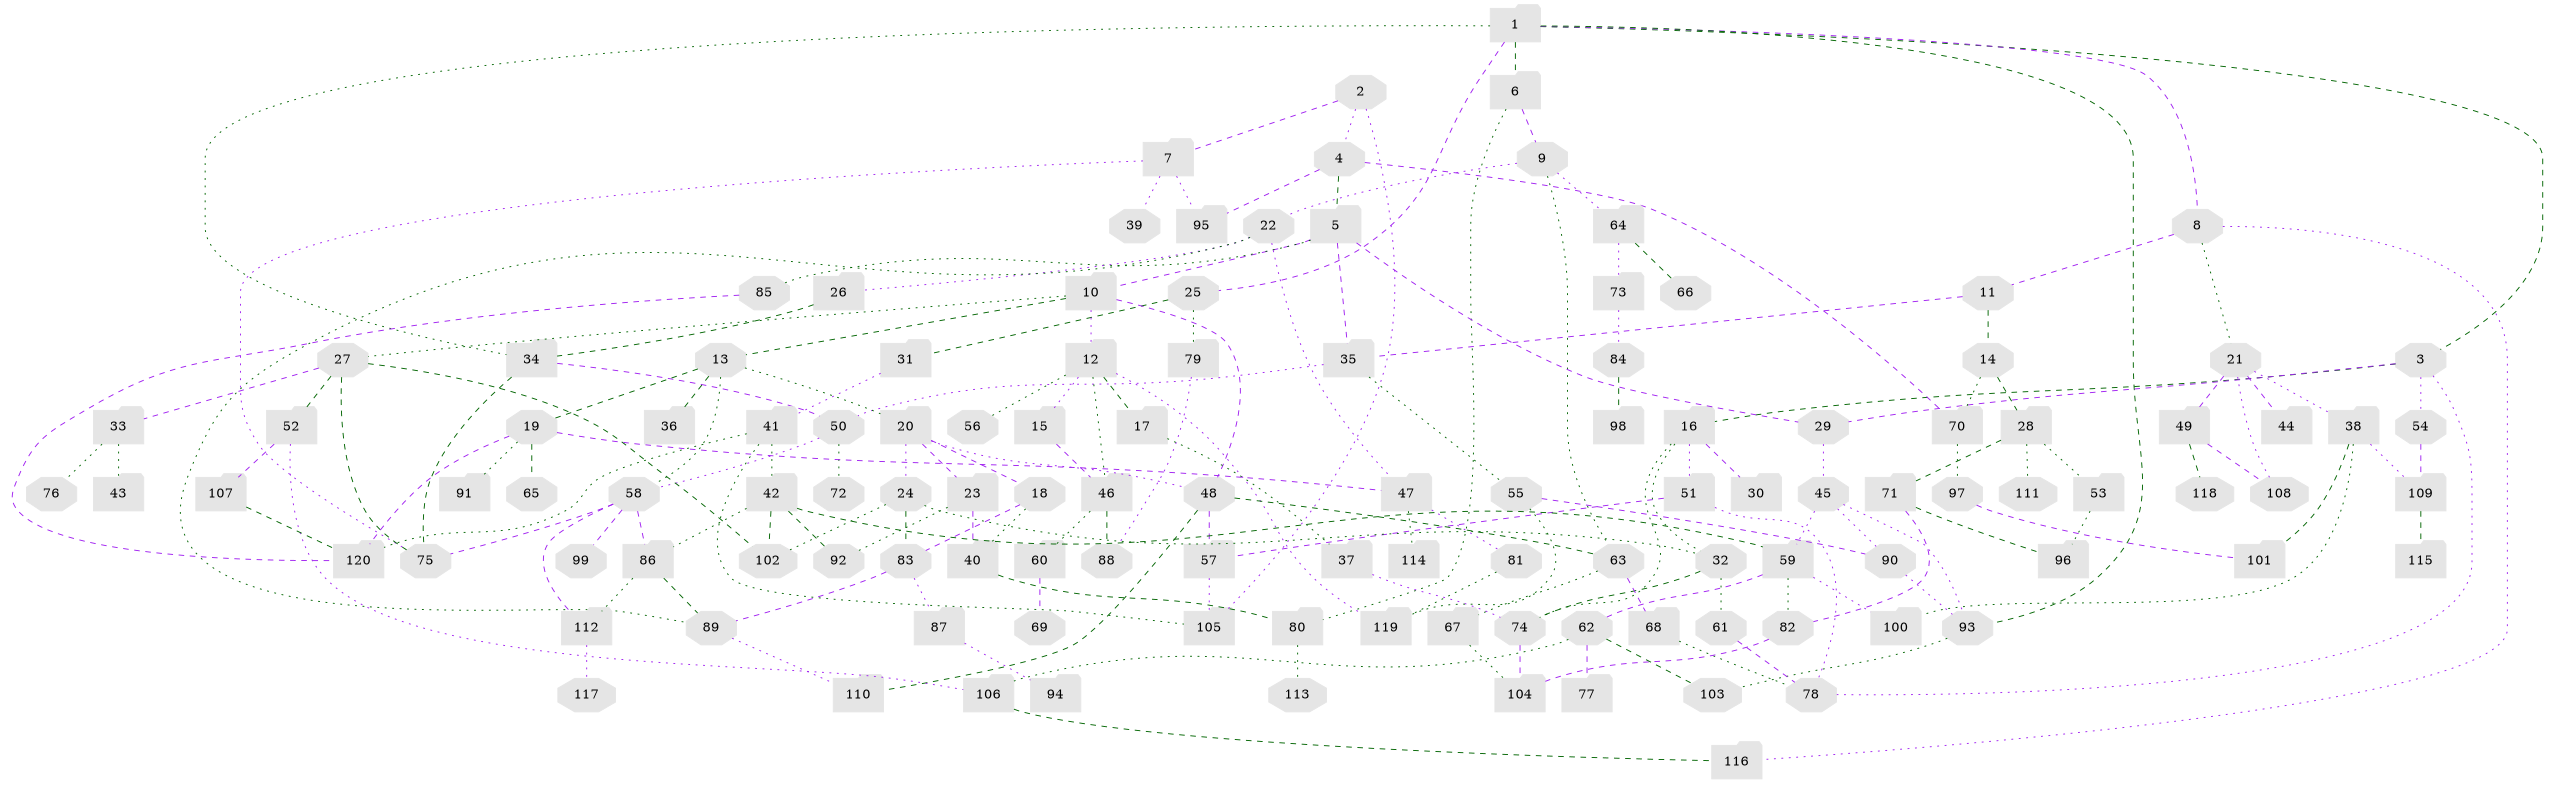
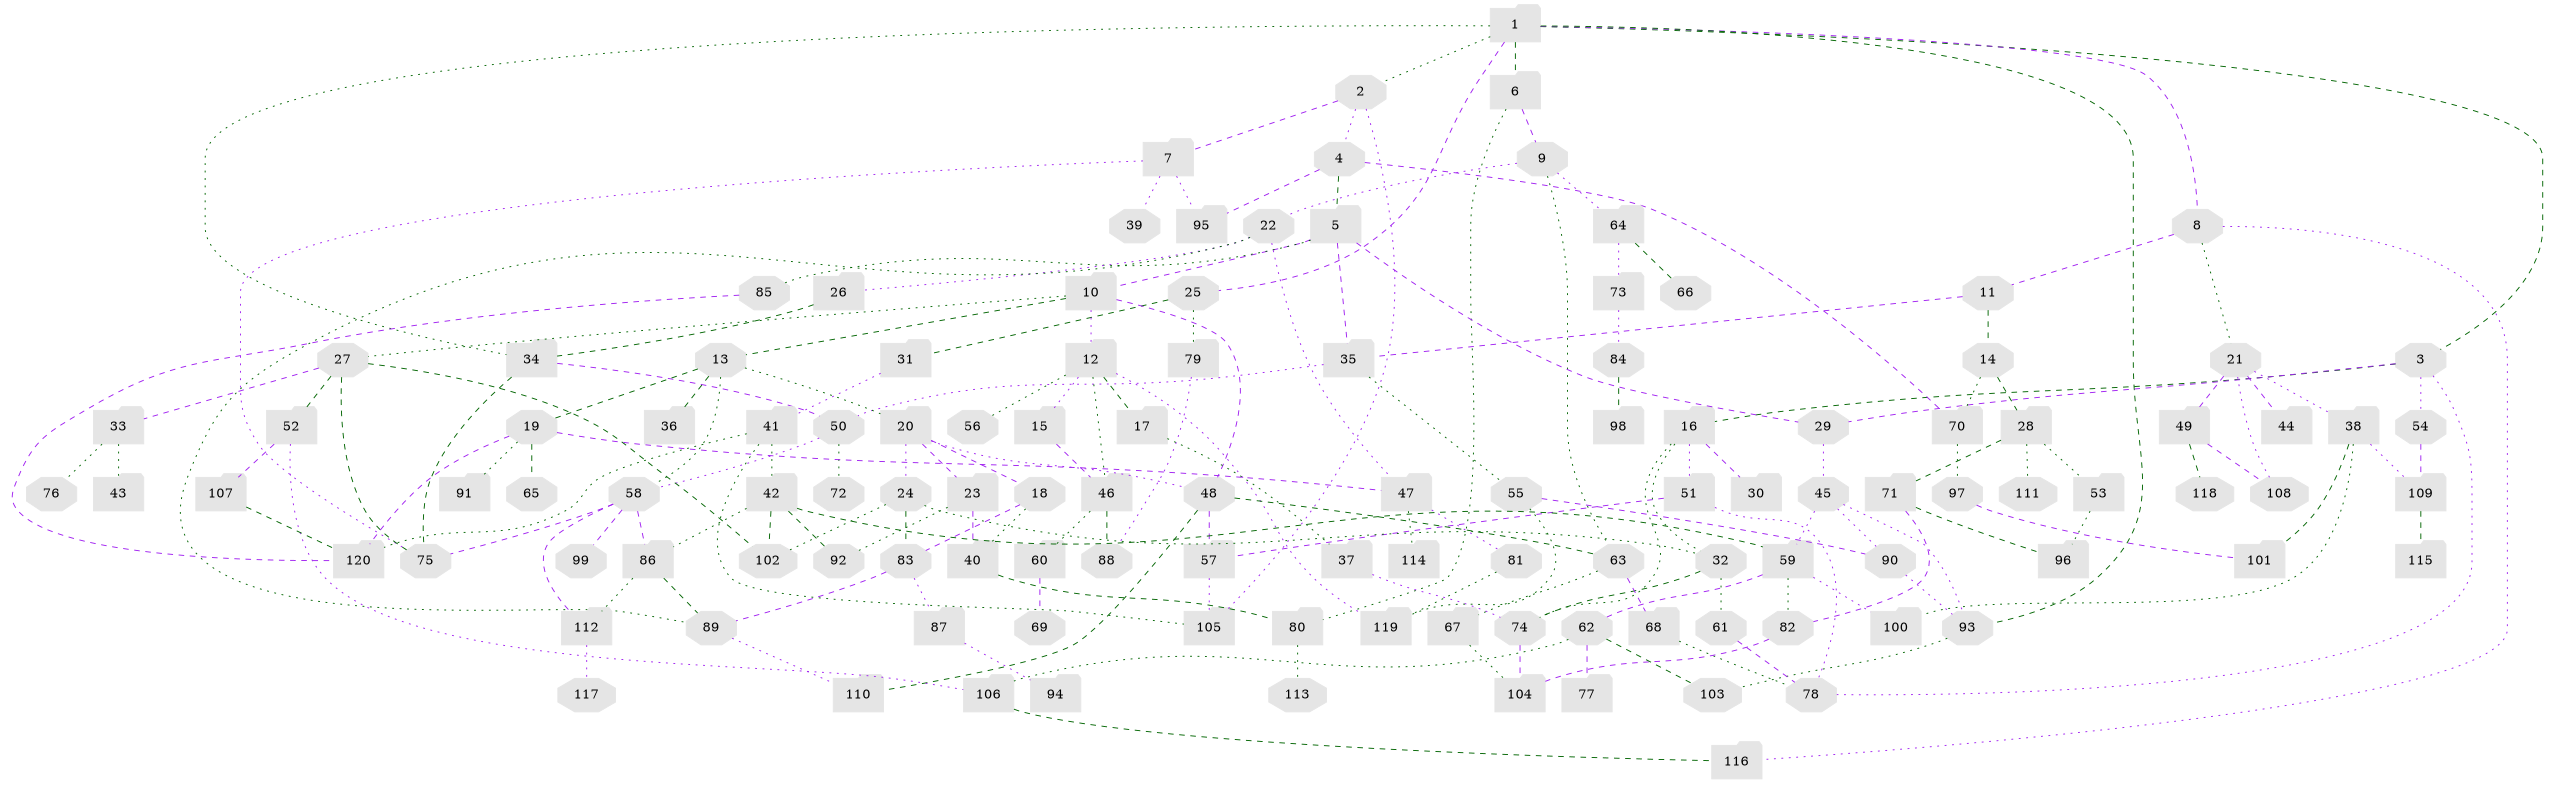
edge "1" -- "2": added
